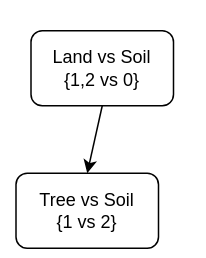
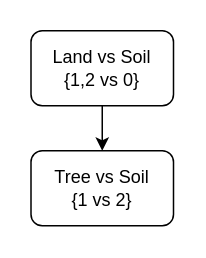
node "Tree vs Soil {1 vs 2}": moved (87, 211) -> (102, 188)
